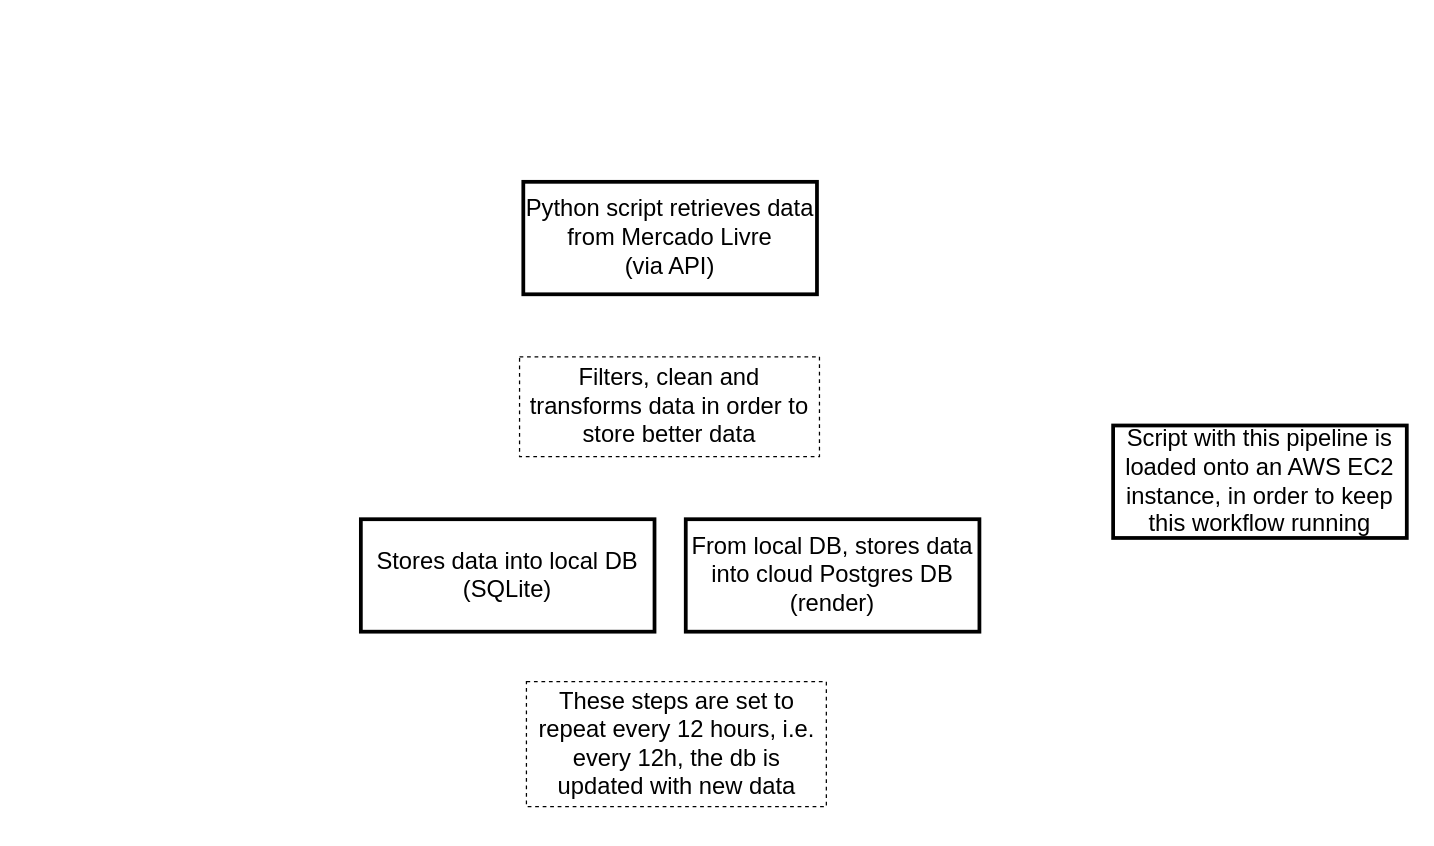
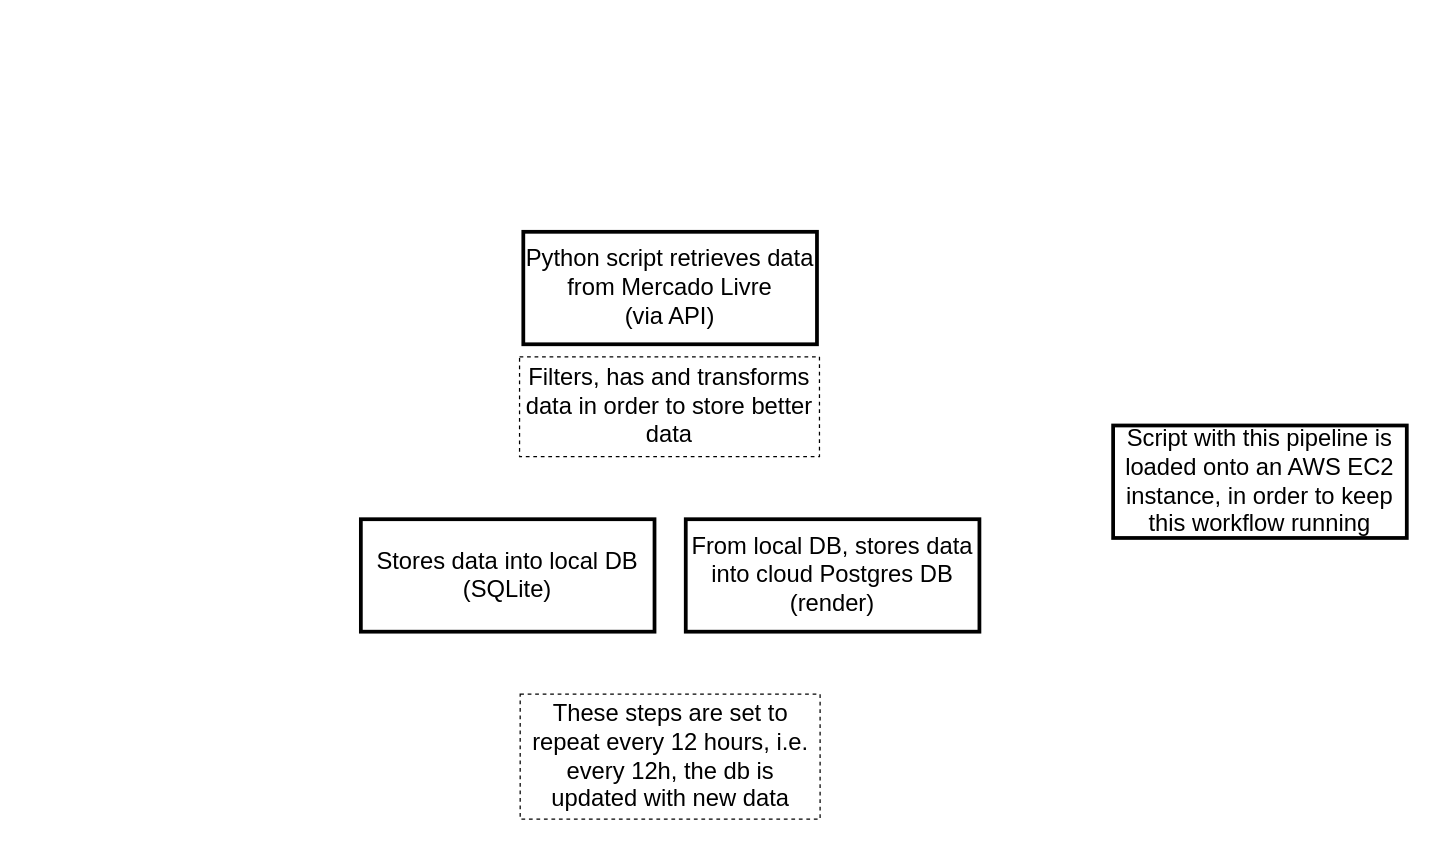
node "Python script retrieves data from Mercado Livre (via API)": moved (670, 238) -> (670, 288)
node "Filters, clean and transforms data in order to store better data": label "Filters, clean and transforms data in order to store better data" -> "Filters, has and transforms data in order to store better data"
node "These steps are set to repeat every 12 hours, i.e. every 12h, the db is updated with new data": moved (676, 744) -> (670, 757)
